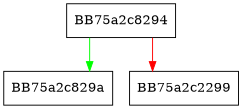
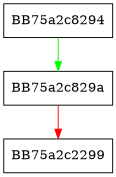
edge "BB75a2c8294" -> "BB75a2c2299": now "BB75a2c829a" -> "BB75a2c2299"
